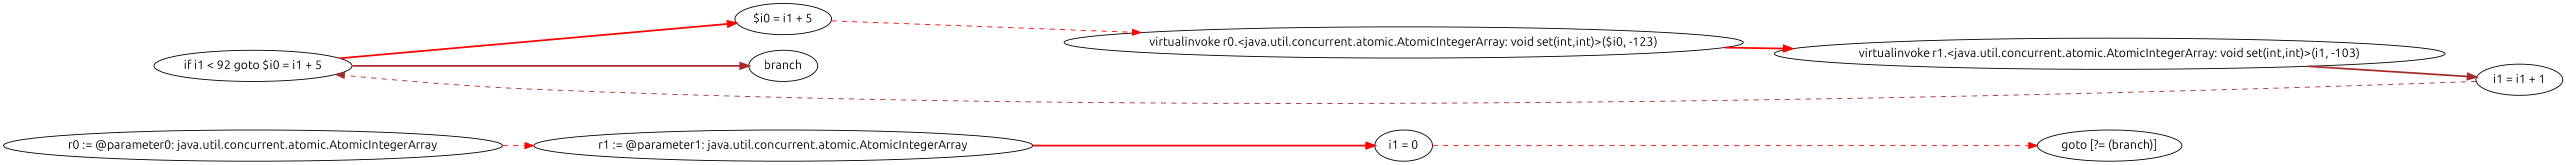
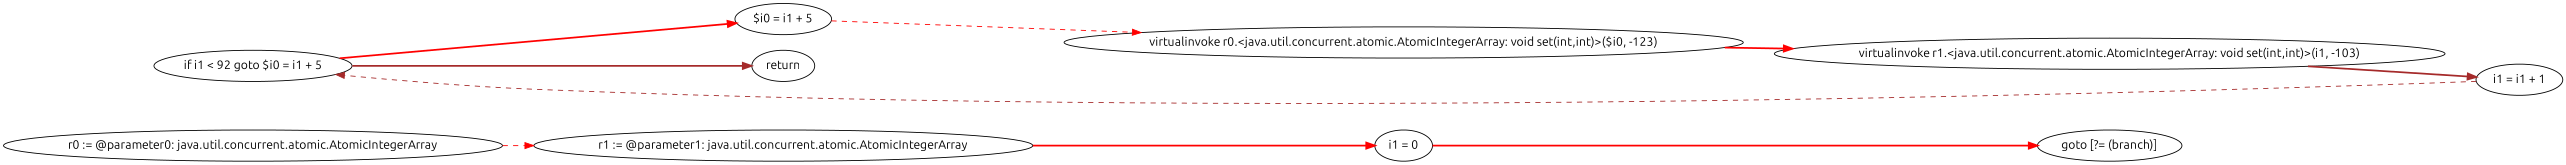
node "branch": label "branch" -> "return"
edge "i1 = 0" -> "goto [?= (branch)]": style dashed -> bold
